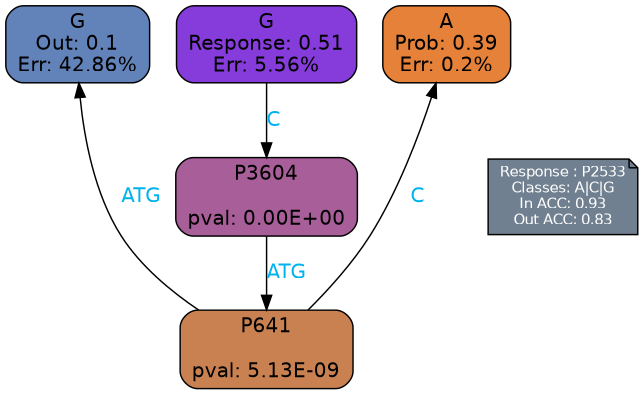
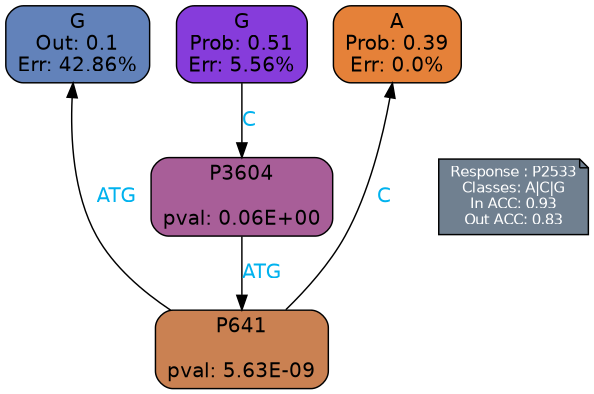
node "G Response: 0.51 Err: 5.56%": label "G Response: 0.51 Err: 5.56%" -> "G Prob: 0.51 Err: 5.56%"
node "A Prob: 0.39 Err: 0.2%": label "A Prob: 0.39 Err: 0.2%" -> "A Prob: 0.39 Err: 0.0%"
node "P3604 pval: 0.00E+00": label "P3604 pval: 0.00E+00" -> "P3604 pval: 0.06E+00"
node "P641 pval: 5.13E-09": label "P641 pval: 5.13E-09" -> "P641 pval: 5.63E-09"
